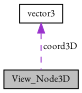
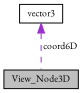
edge "View_Node3D" -> "vector3": label " coord3D" -> " coord6D"
